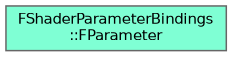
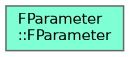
node "FShaderParameterBindings ::FParameter": label "FShaderParameterBindings ::FParameter" -> "FParameter ::FParameter"
